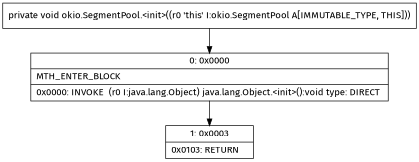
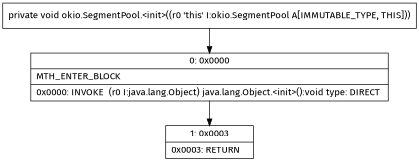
node "1: 0x0003": text "0x0103: RETURN" -> "0x0003: RETURN"
